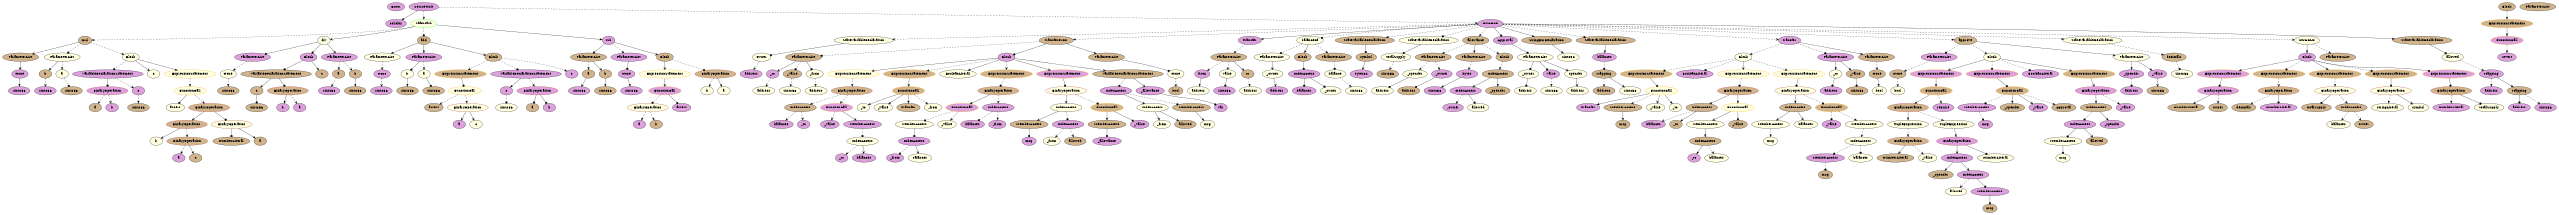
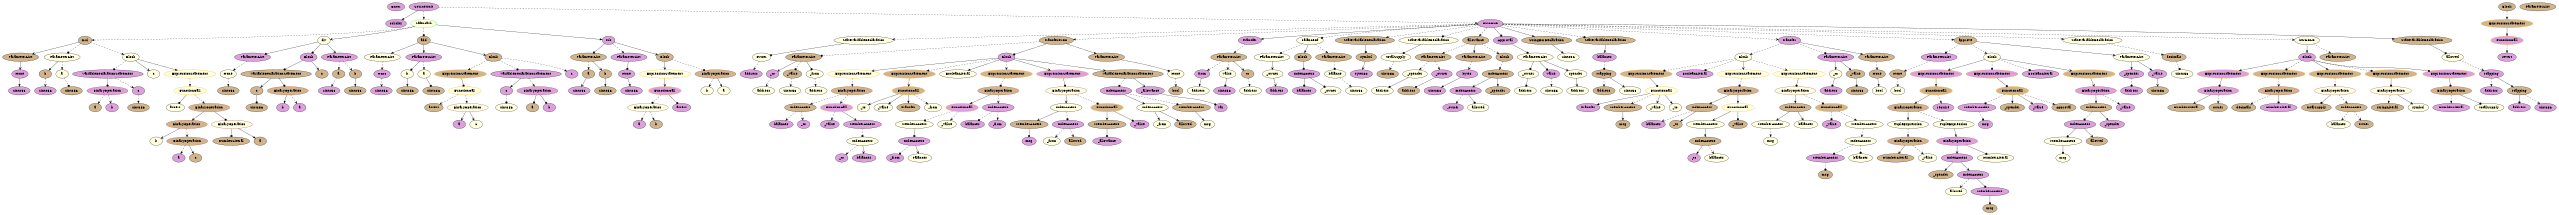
node "stringLiteral": fillcolor lightyellow -> tan
